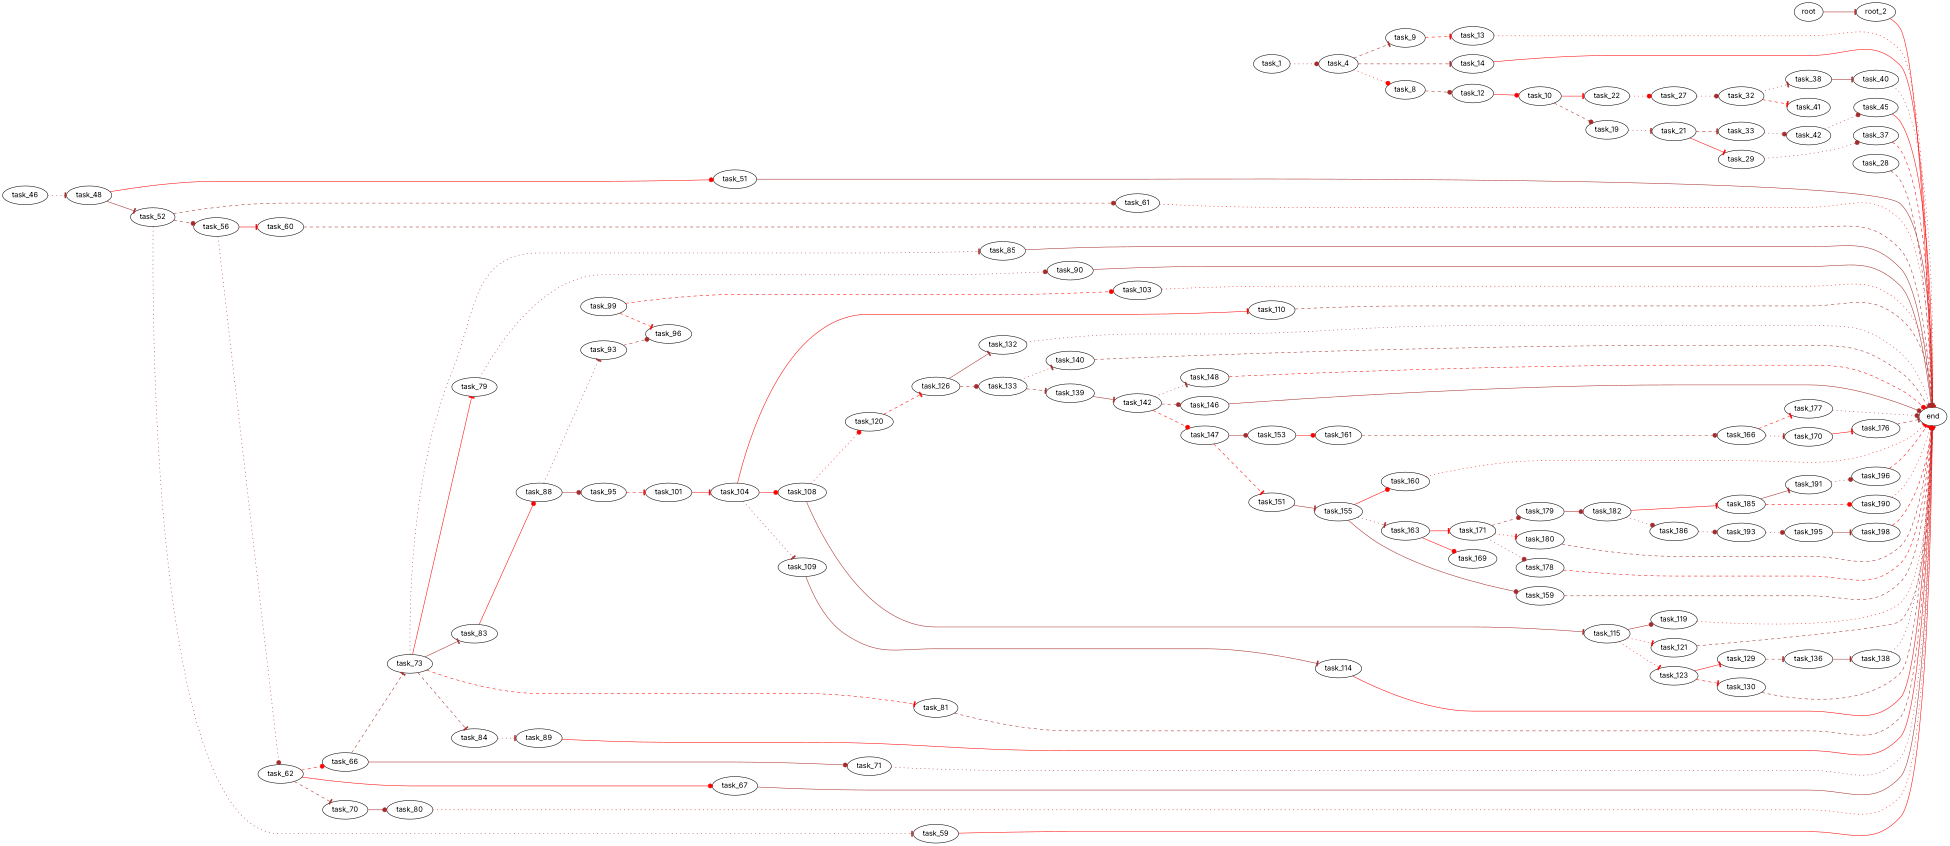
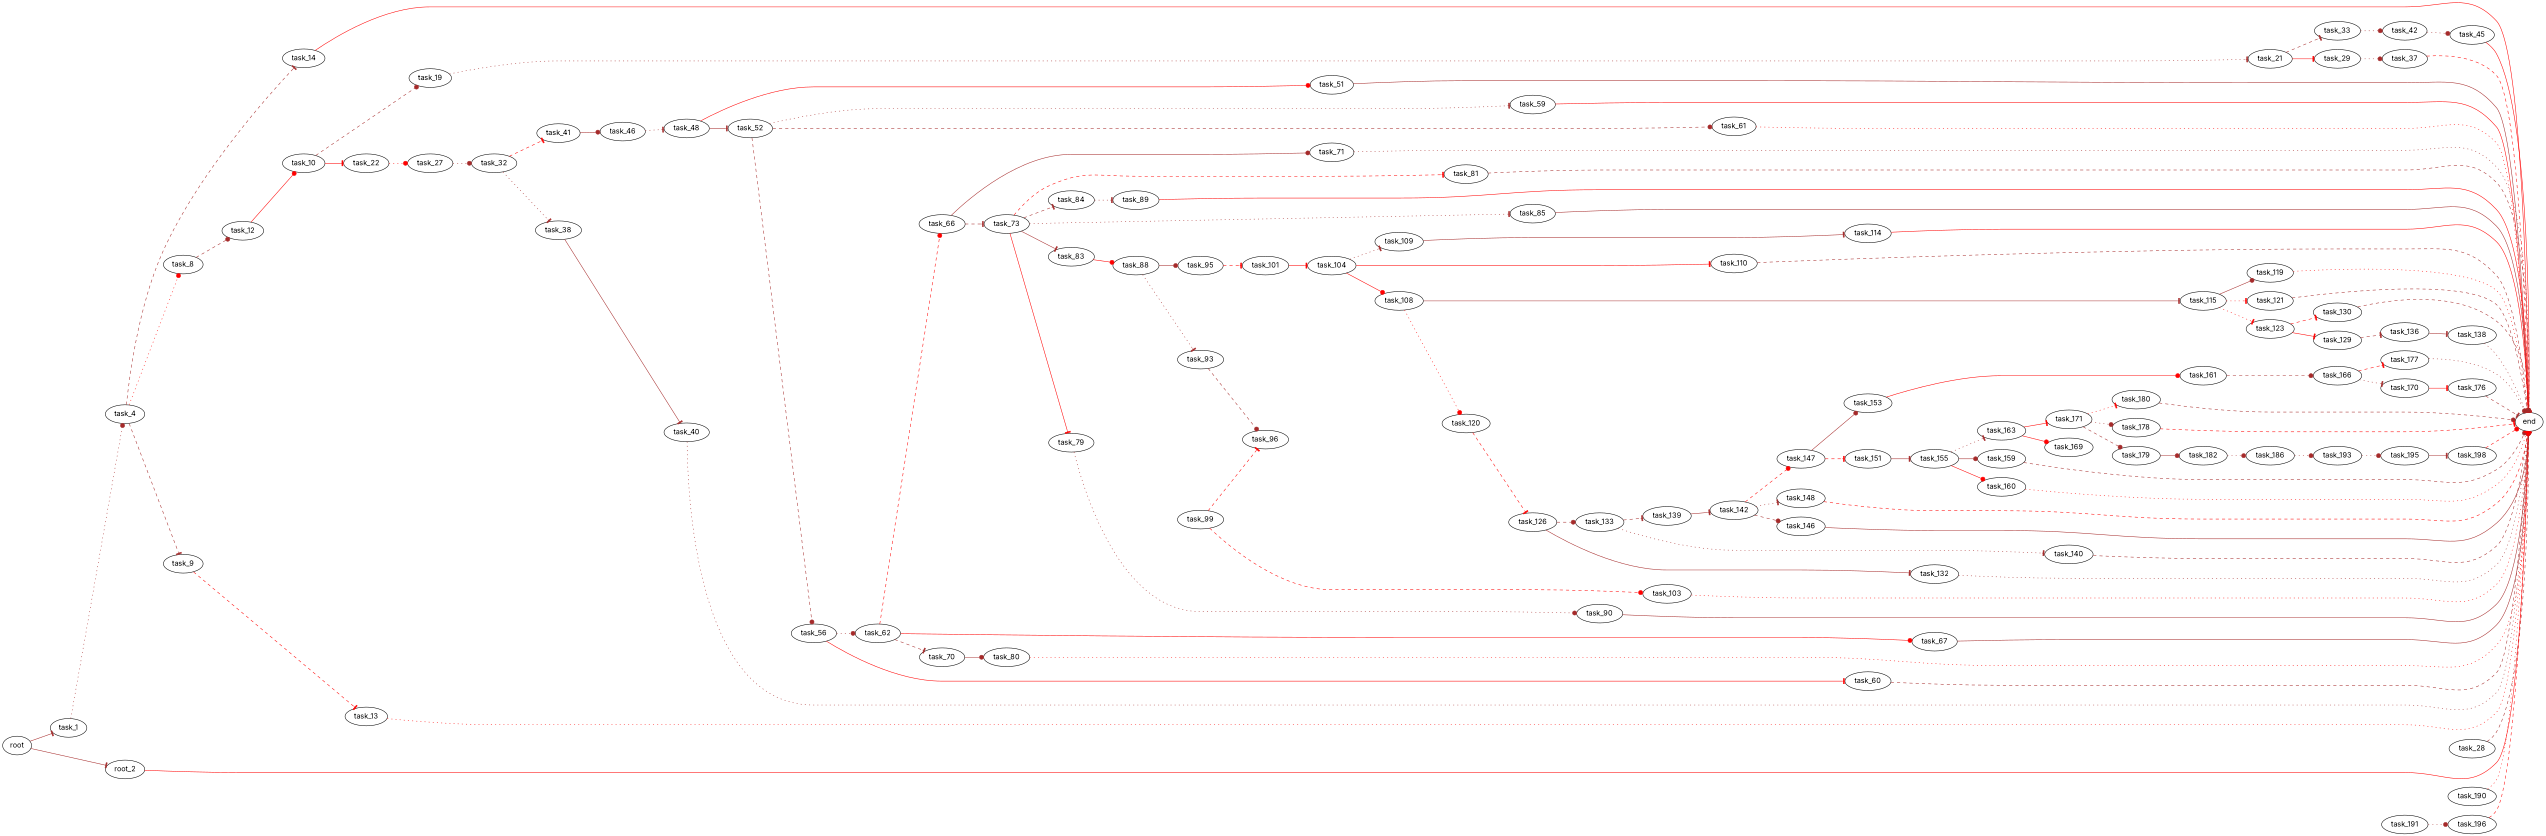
edge "task_41" -> "task_46": added
node "task_185": removed
edge "root" -> "task_1": added
